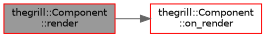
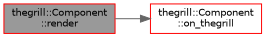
node "thegrill::Component ::on_render": label "thegrill::Component ::on_render" -> "thegrill::Component ::on_thegrill"
